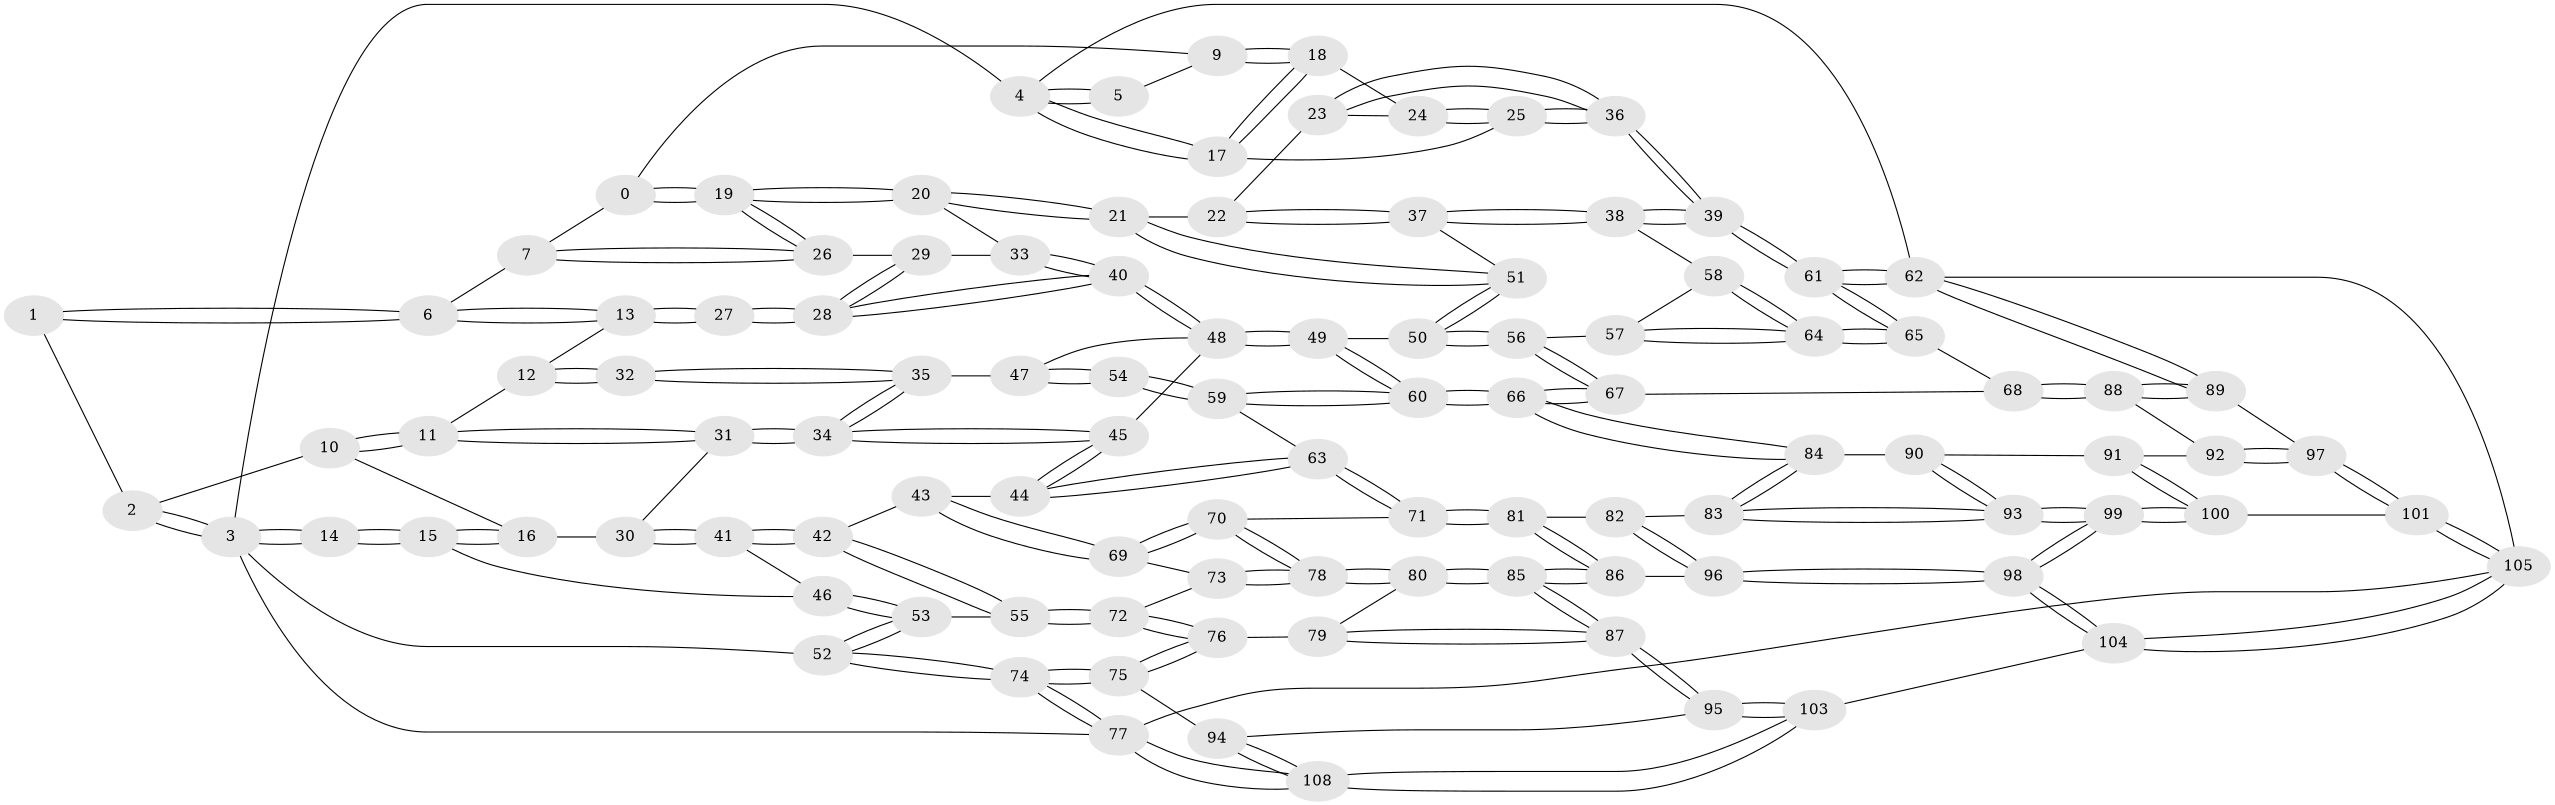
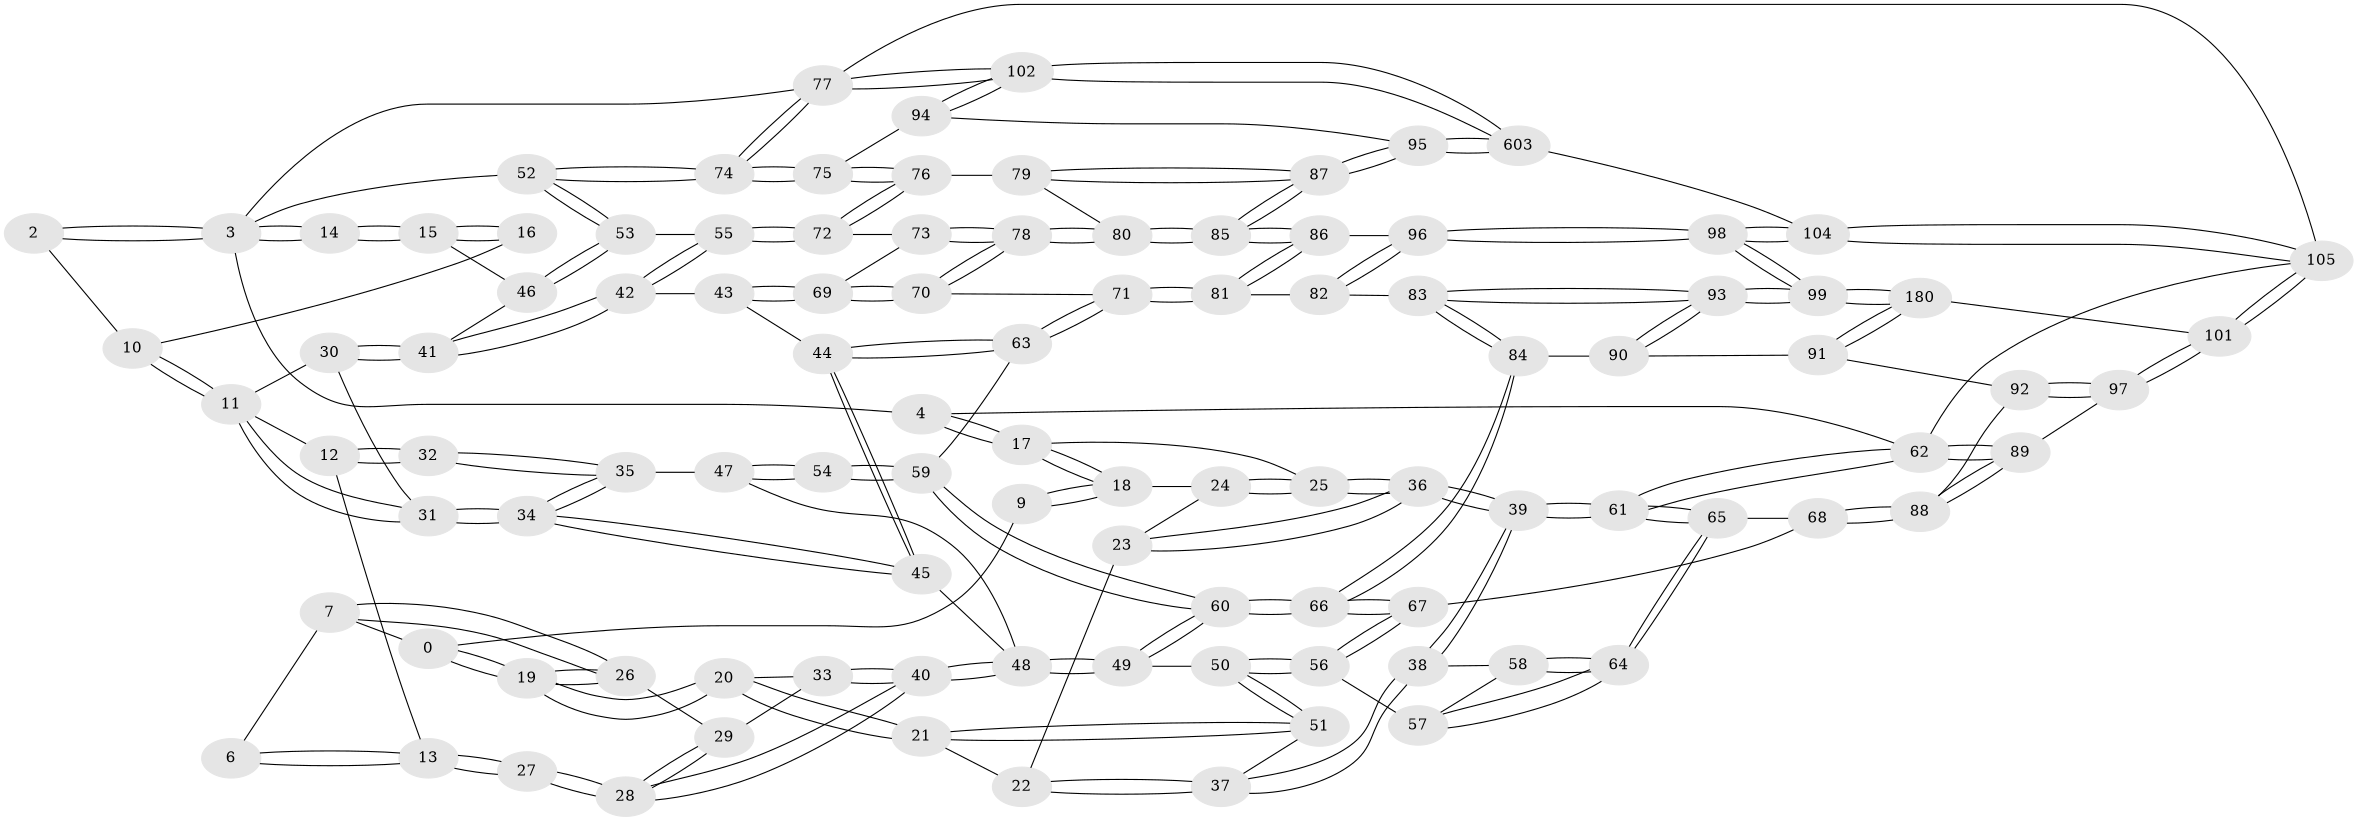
node "5": removed
node "1": removed
node "100": label "100" -> "180"
edge "16" -- "30": now "11" -- "30"
node "103": label "103" -> "603"
node "108": label "108" -> "102"
